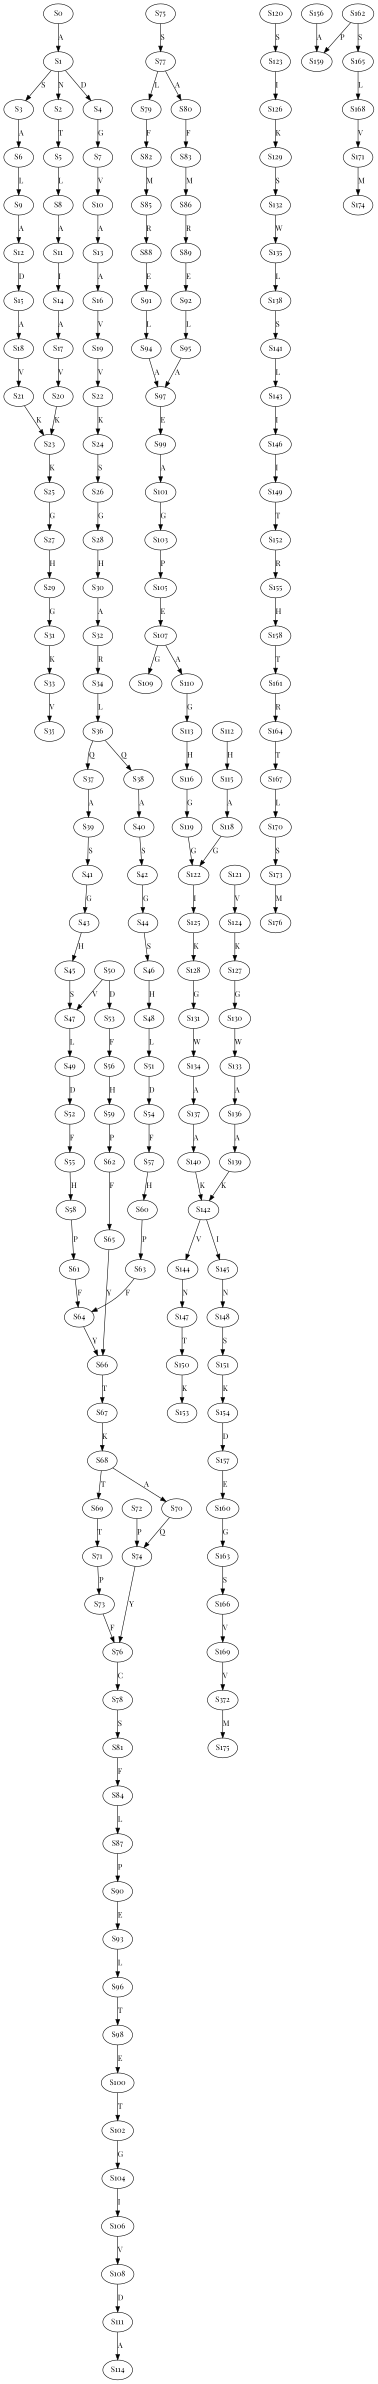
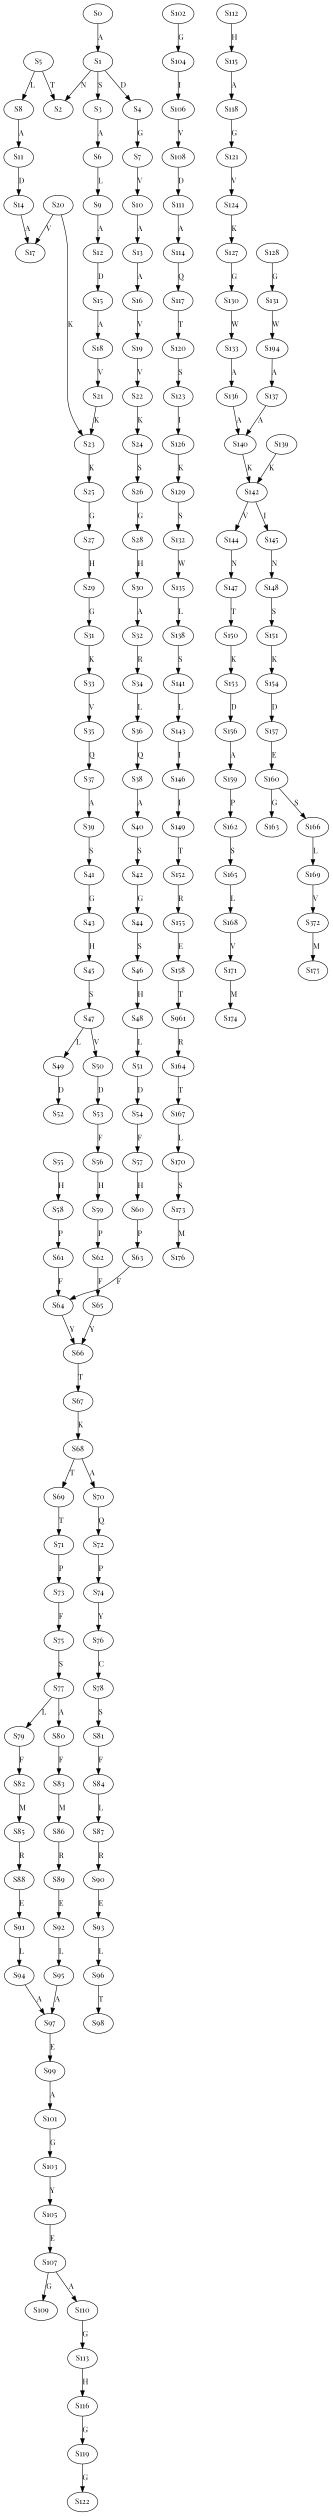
edge "S162" -> "S159": reversed
edge "S2" -> "S5": reversed
edge "S11" -> "S14": label "I" -> "D"
node "S117": added
edge "S17" -> "S20": reversed
edge "S103" -> "S105": label "P" -> "Y"
edge "S155" -> "S158": label "H" -> "E"
node "S161": label "S161" -> "S961"
edge "S153" -> "S156": added, label "D"
edge "S36" -> "S37": now "S35" -> "S37"
edge "S118" -> "S122": now "S118" -> "S121"
node "S125": removed
edge "S50" -> "S47": reversed
node "S134": label "S134" -> "S194"
edge "S52" -> "S55": removed, label "F"
edge "S136" -> "S139": now "S136" -> "S140"
edge "S70" -> "S74": now "S70" -> "S72"
edge "S163" -> "S166": now "S160" -> "S166"
edge "S73" -> "S76": now "S73" -> "S75"
edge "S166" -> "S169": label "V" -> "L"
edge "S87" -> "S90": label "P" -> "R"
node "S100": removed
